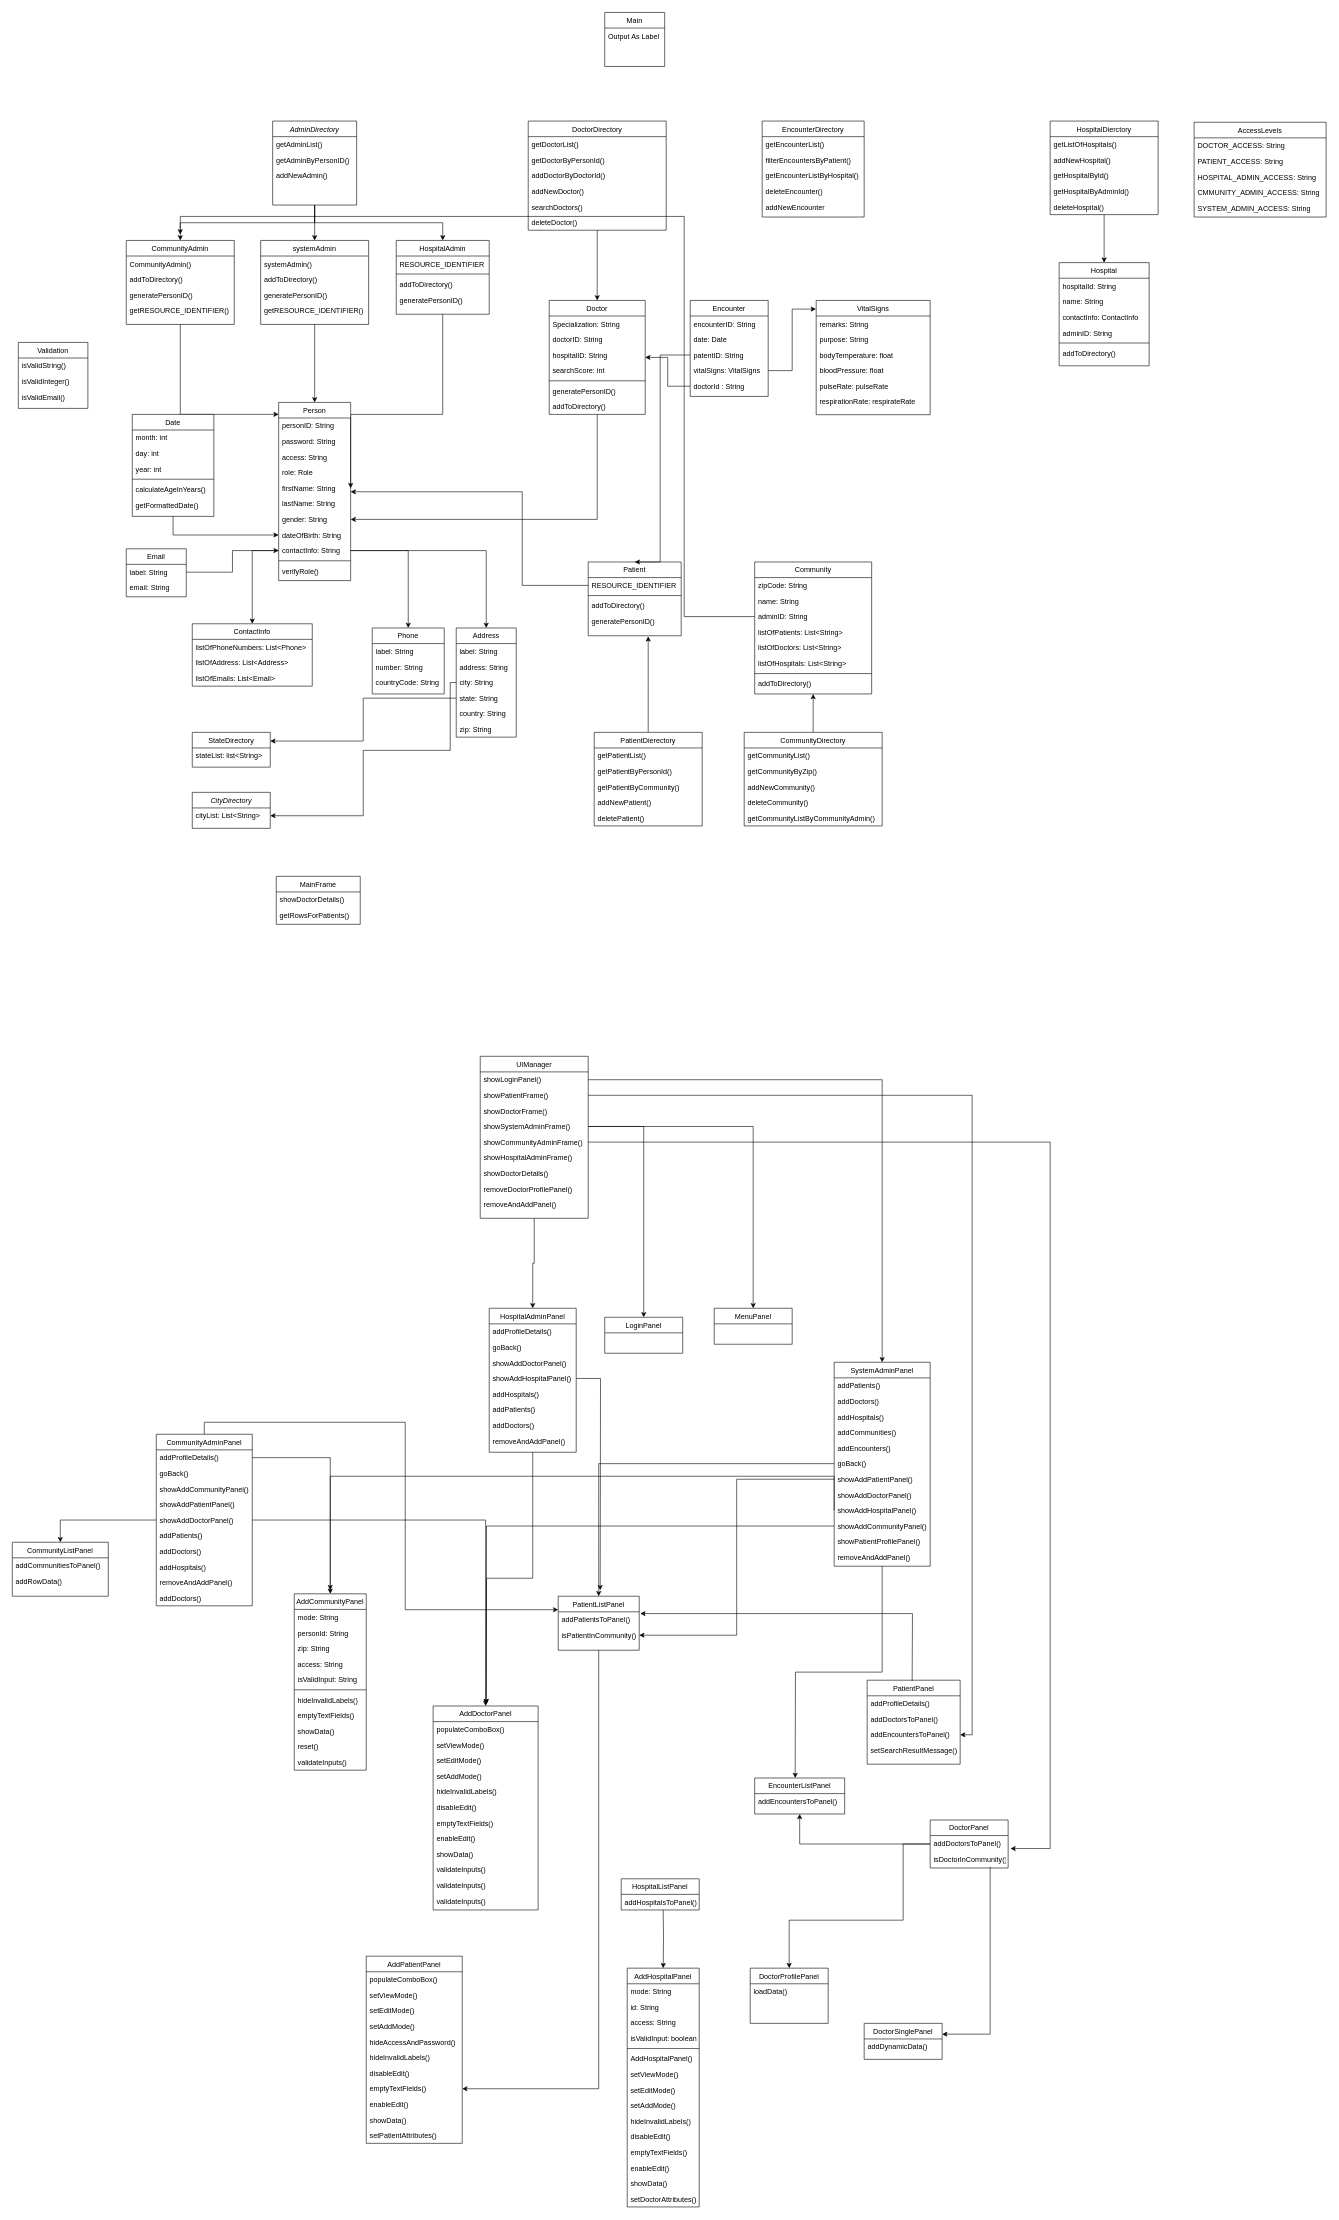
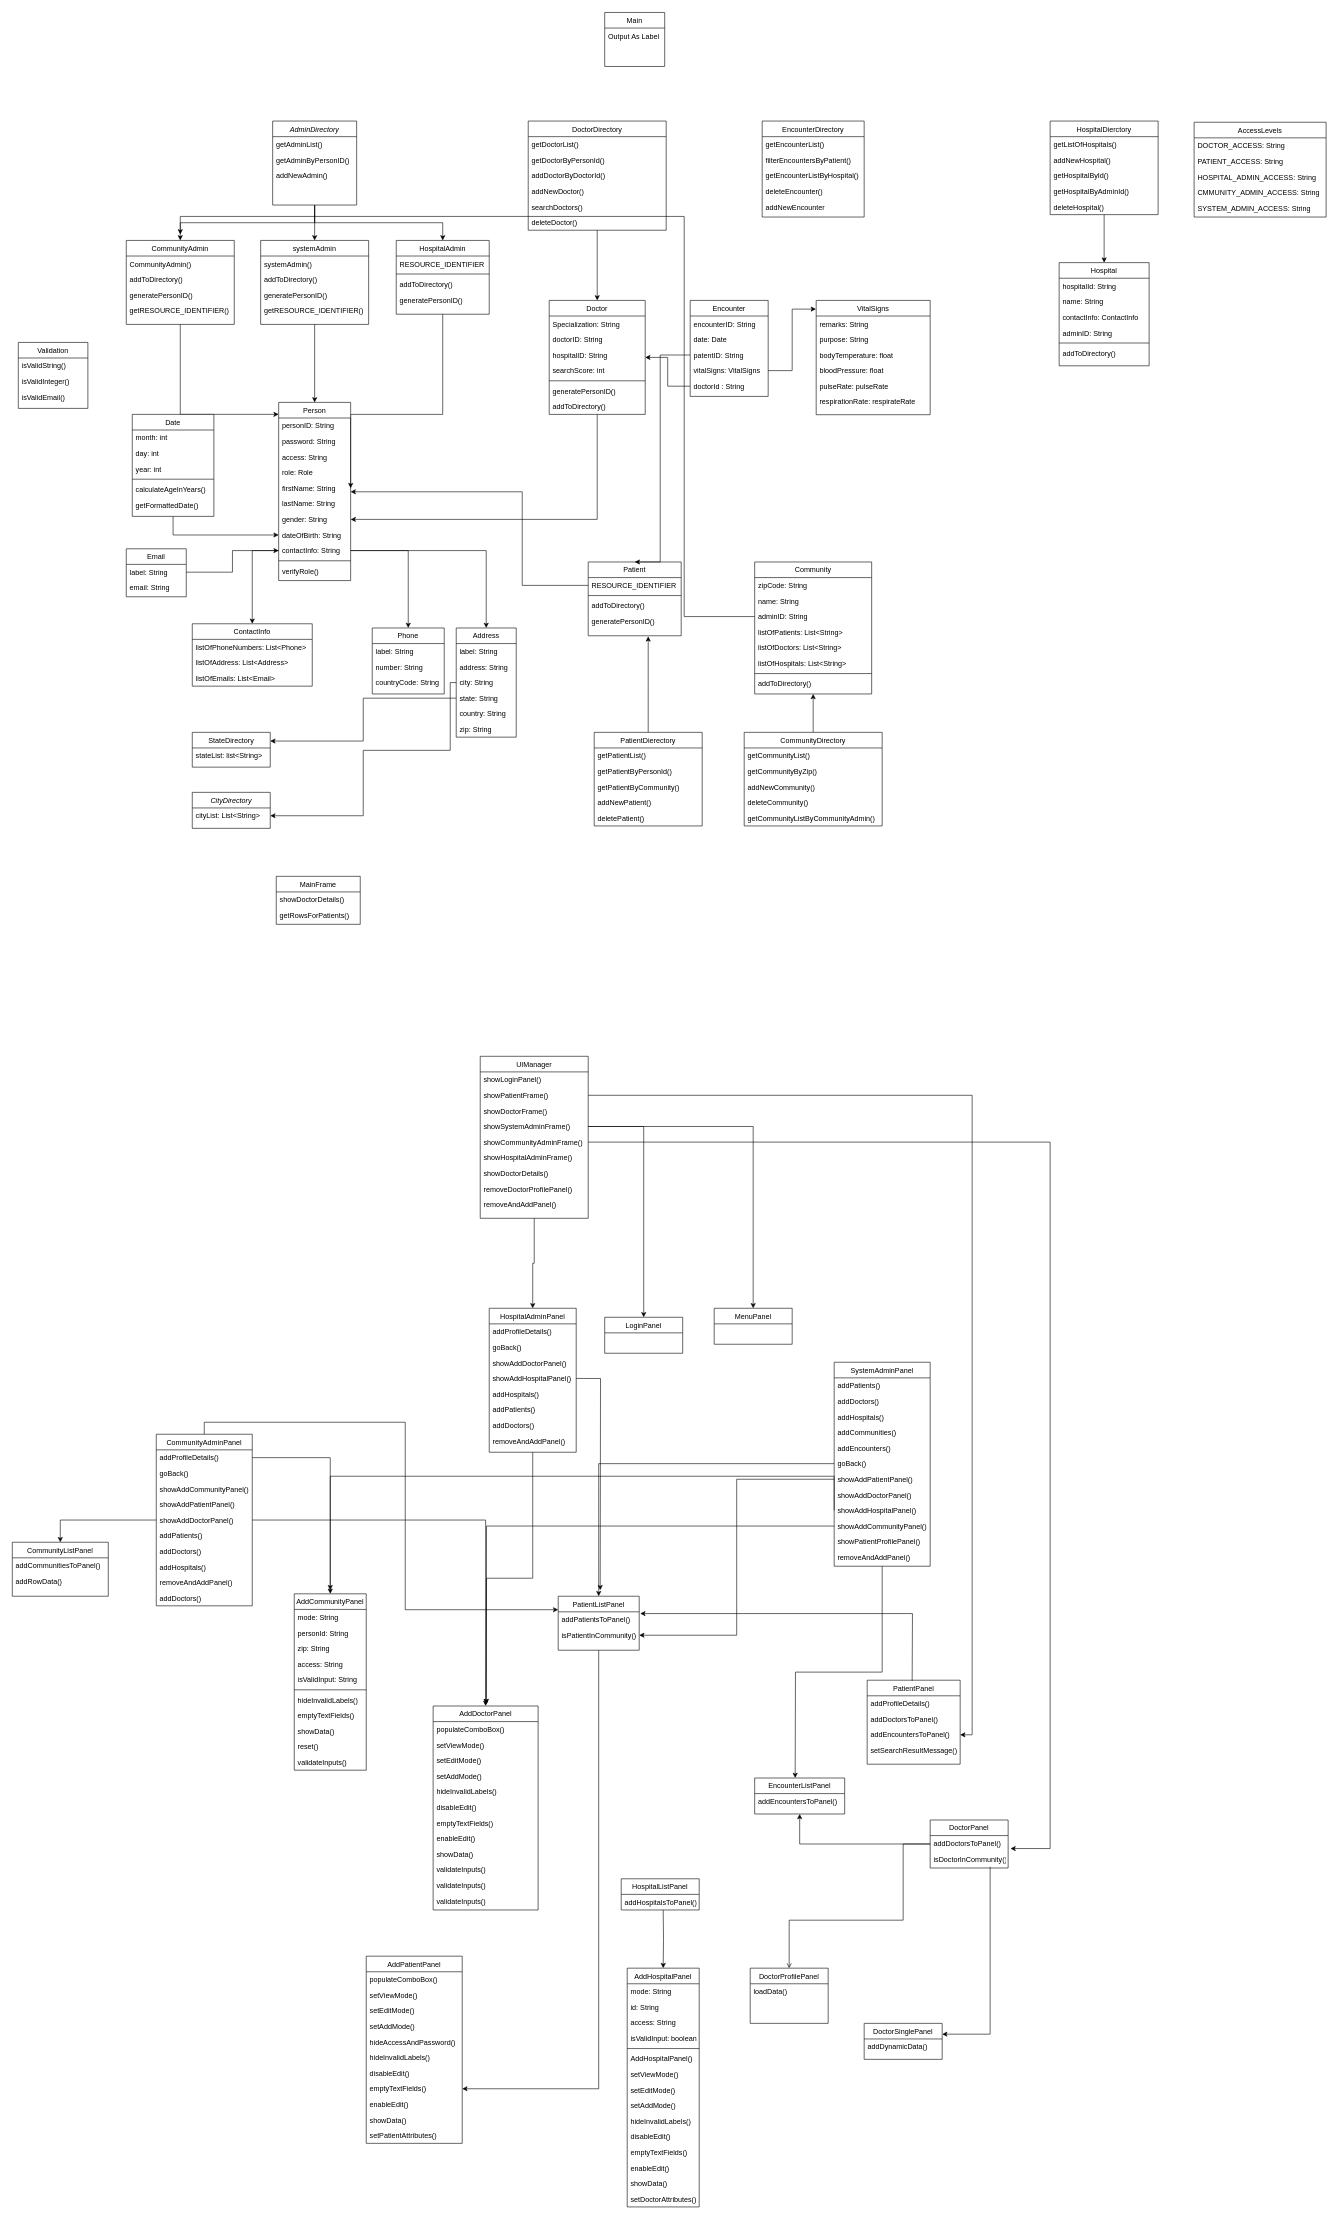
edge "showLoginPanel()" -> "SystemAdminPanel": removed
edge "DoctorPanel" -> "DoctorProfilePanel": arrowhead classic -> open
